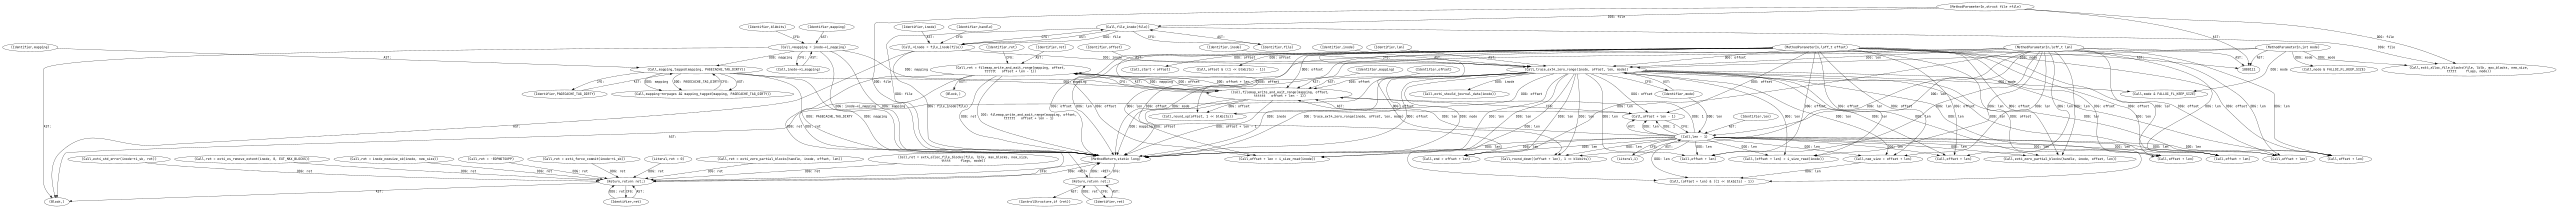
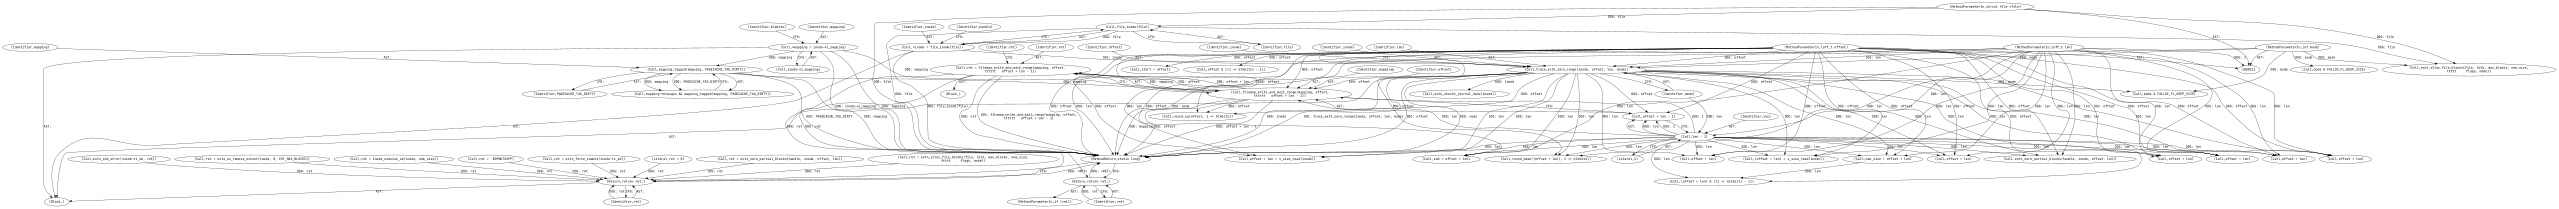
edge "(MethodParameterIn,loff_t len)" -> "1000111": label "AST: " -> "DDG: 1"
edge "(Call,trace_ext4_zero_range(inode, offset, len, mode))" -> "(Call,(offset + len) & ((1 << blkbits) - 1))": removed, label "DDG: len"
node "(ControlStructure,if (ret))": label "(ControlStructure,if (ret))" -> "(MethodParameterIn,if (ret))"
